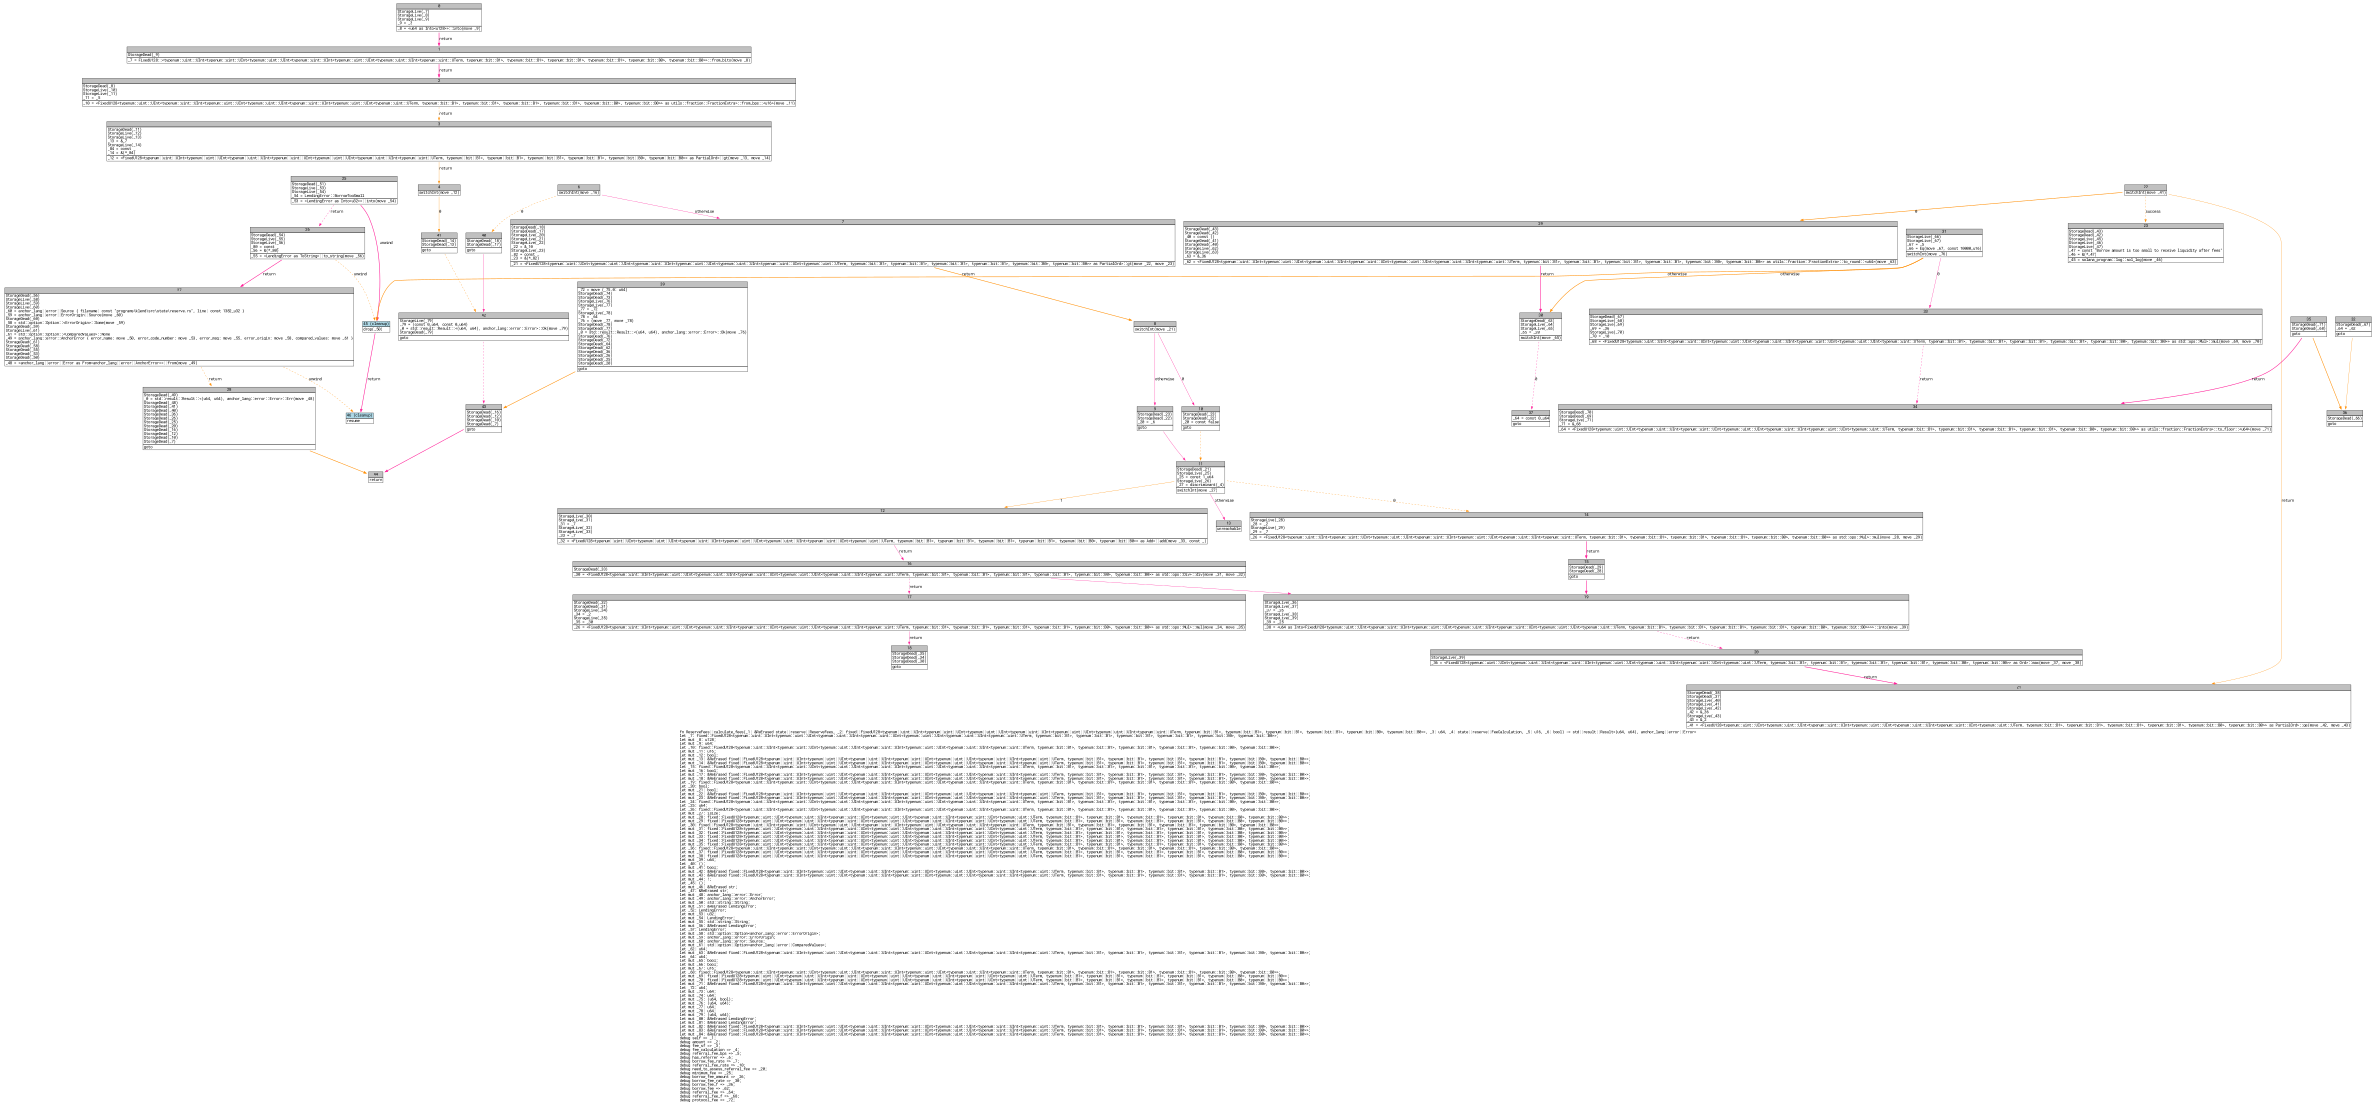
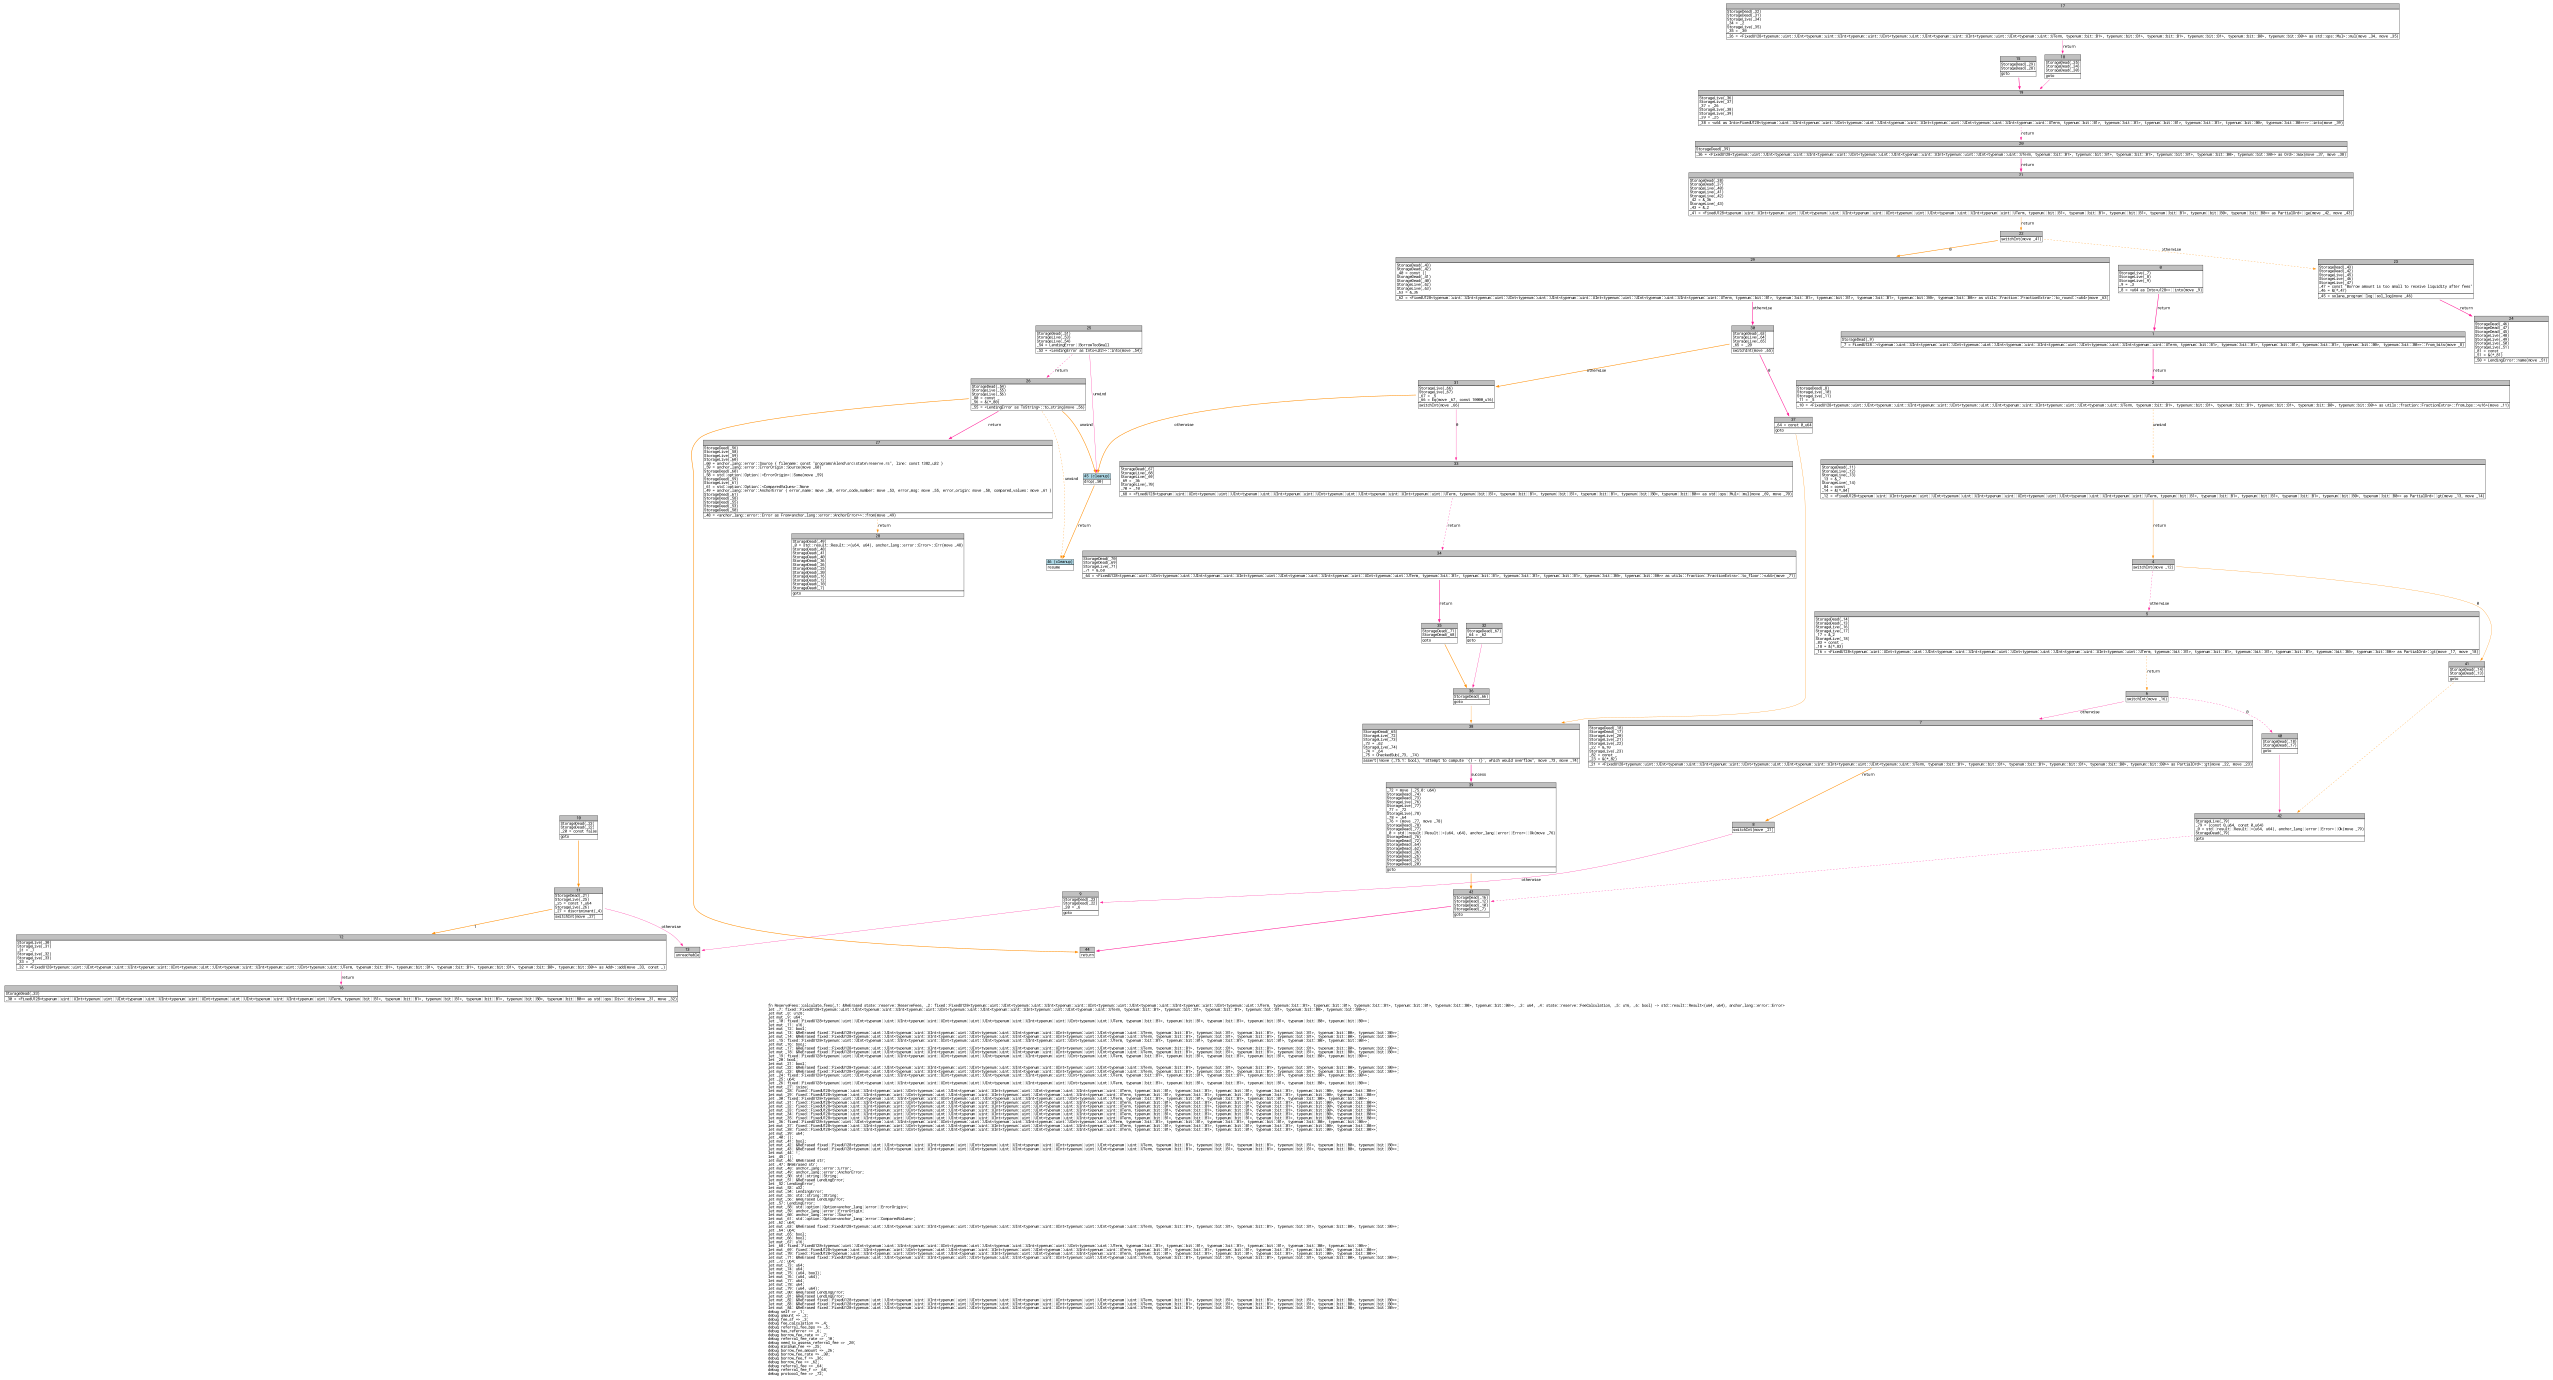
edge "2" -> "3": label "return" -> "unwind"
edge "6" -> "40": color darkorange -> deeppink
edge "22" -> "23": label "success" -> "otherwise"
node "31": text "switchInt(move _76)" -> "switchInt(move _66)"
edge "25" -> "45 (cleanup)": style bold -> solid
edge "29" -> "30": label "return" -> "otherwise"
edge "31" -> "30": reversed
edge "26" -> "45 (cleanup)": style dashed -> bold
node "24": added
edge "8" -> "10": removed, label "0"
edge "45 (cleanup)" -> "46 (cleanup)": color deeppink -> darkorange
edge "32" -> "36": color darkorange -> deeppink
edge "30" -> "37": style dashed -> bold
edge "27" -> "46 (cleanup)": now "26" -> "46 (cleanup)"
edge "35" -> "34": reversed
edge "22" -> "21": reversed
edge "9" -> "11": now "9" -> "13"
edge "10" -> "11": style dashed -> bold
edge "28" -> "44": now "26" -> "44"
edge "11" -> "12": style solid -> bold
node "14": removed
edge "16" -> "17": removed, label "return"
edge "16" -> "19": now "18" -> "19"
node "5": added
node "20": text "StorageLive(_39)" -> "StorageDead(_39)"
node "38": added
